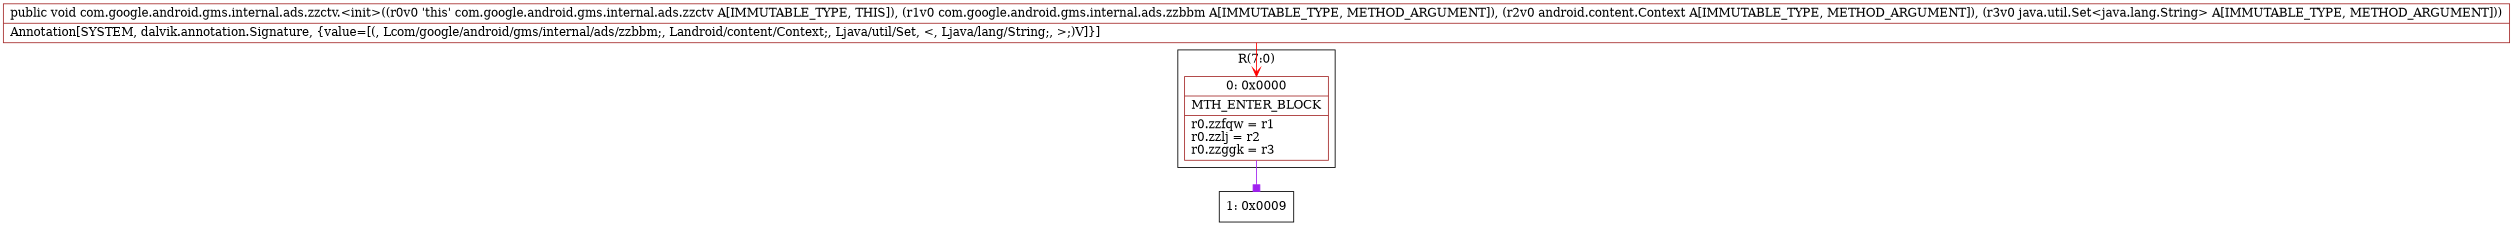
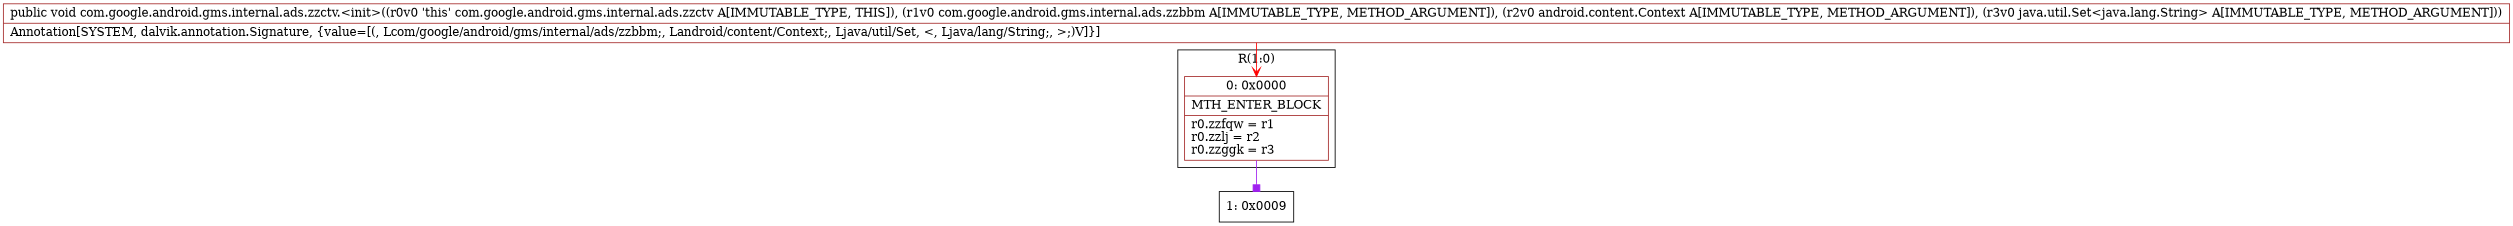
cluster "R(7:0)": label "R(7:0)" -> "R(1:0)"
